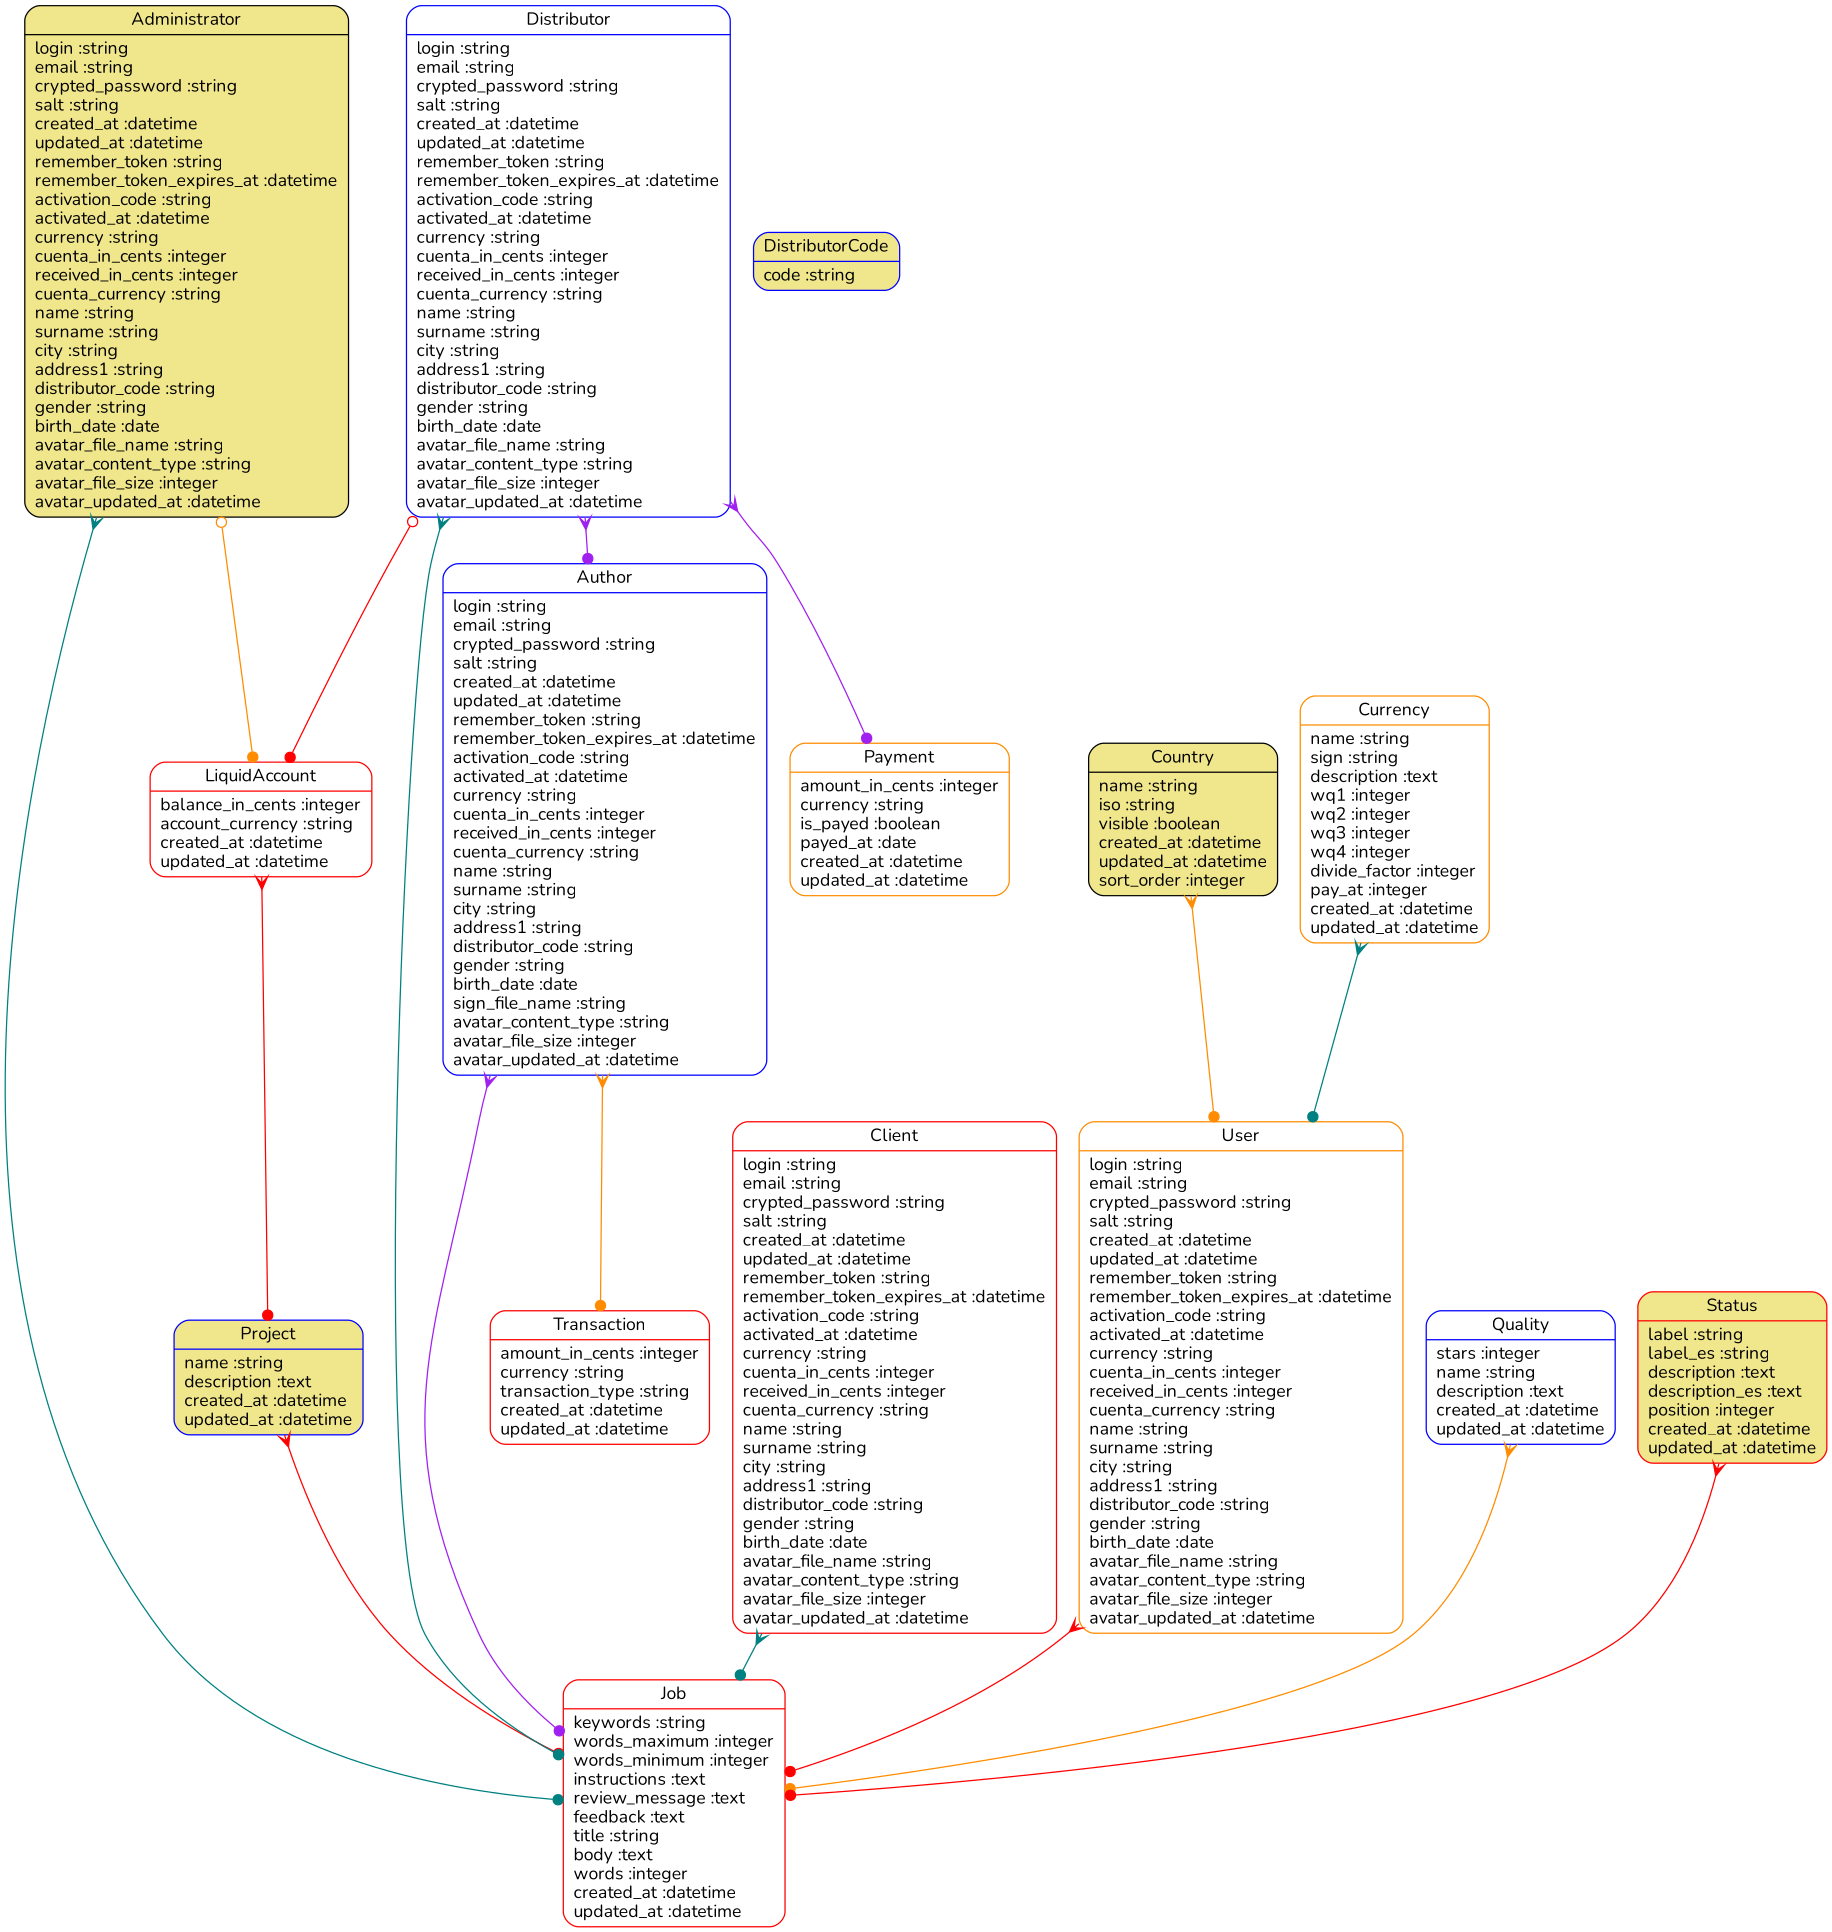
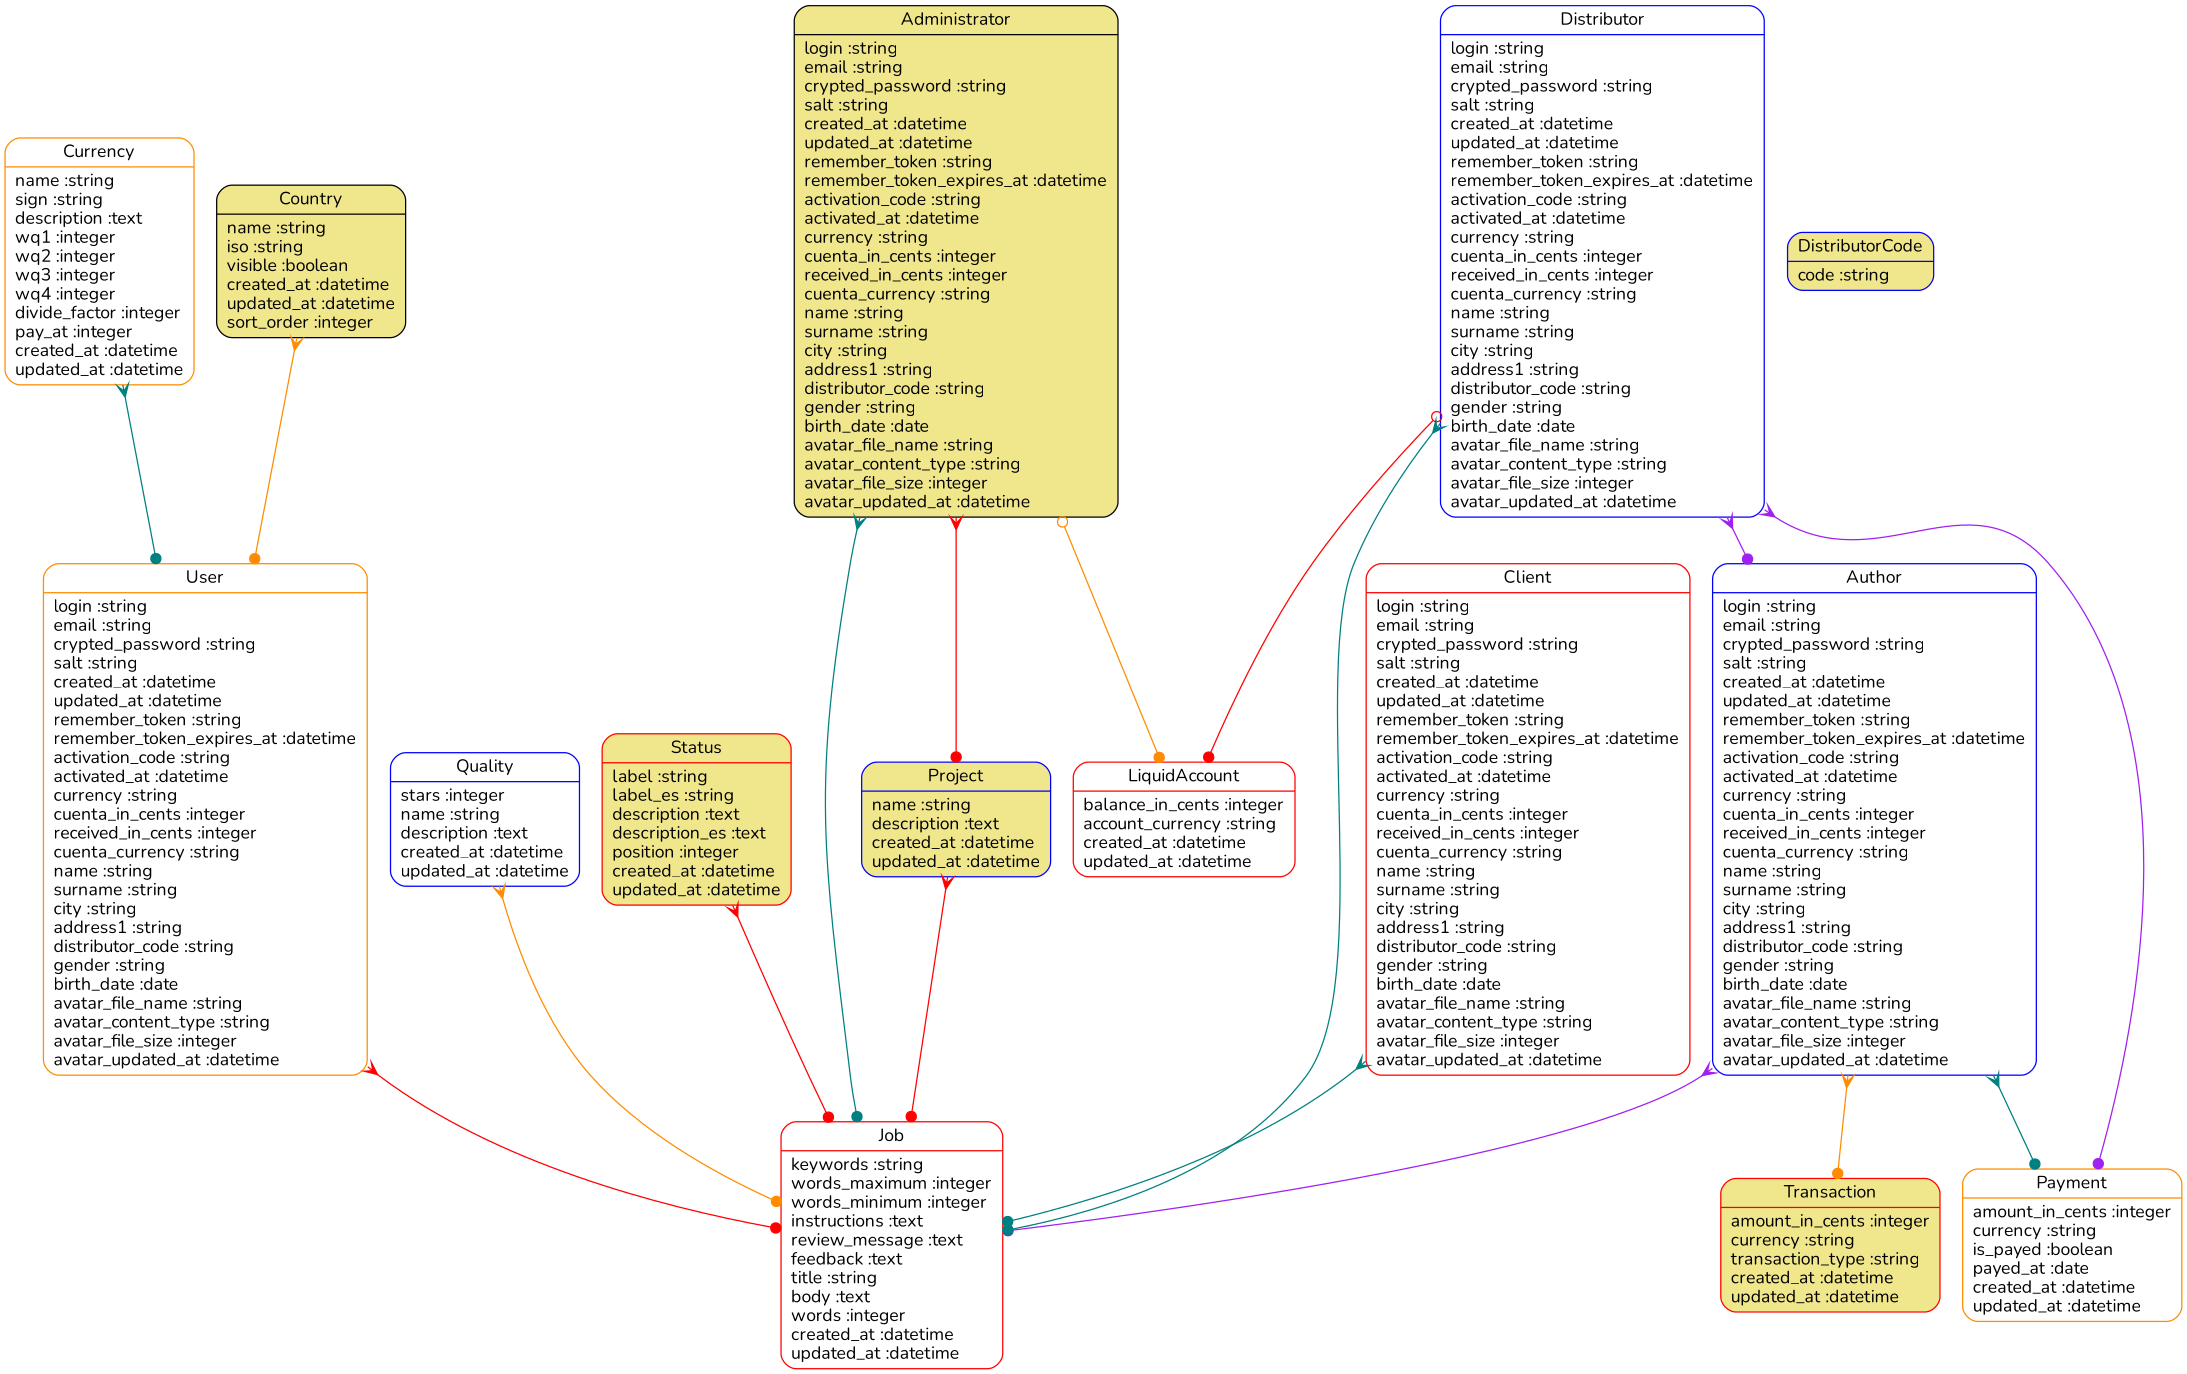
node "Author": text "sign_file_name :string" -> "avatar_file_name :string"
edge "LiquidAccount" -- "Project": now "Administrator" -- "Project"
edge "Author" -- "Payment": added
node "Transaction": fillcolor white -> khaki
